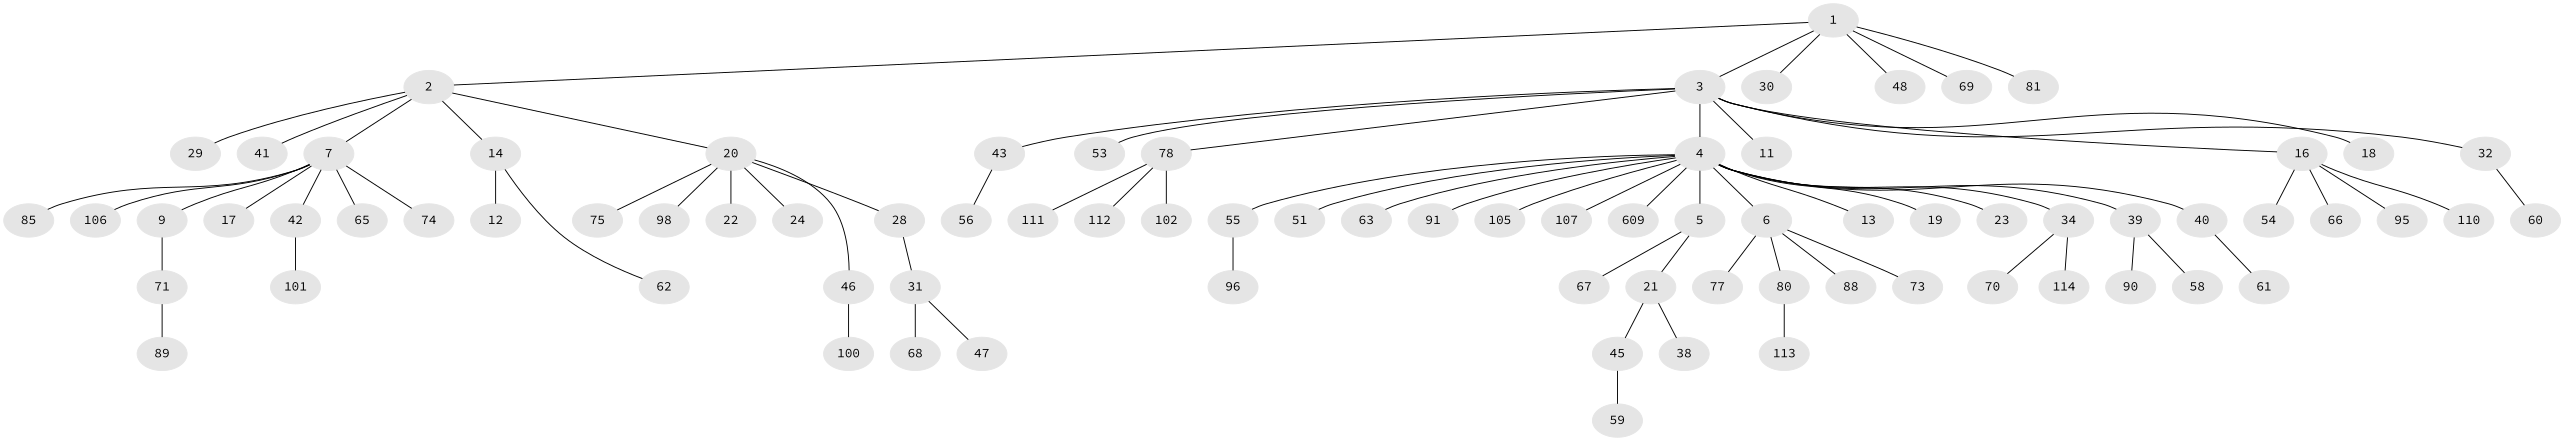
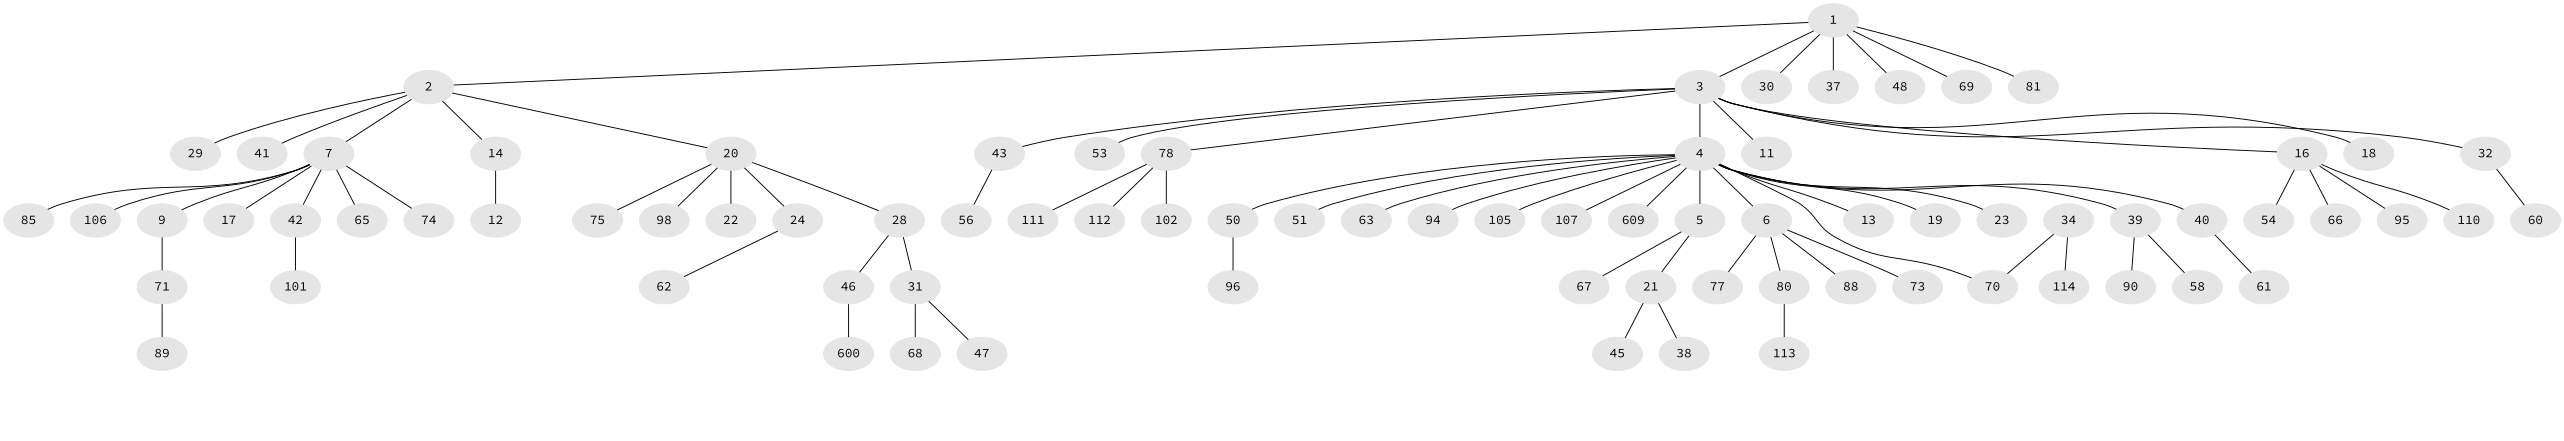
node "37": added
edge "4" -- "34": now "4" -- "70"
edge "20" -- "46": now "28" -- "46"
node "55": label "55" -> "50"
node "91": label "91" -> "94"
edge "14" -- "62": now "24" -- "62"
node "100": label "100" -> "600"
node "59": removed
